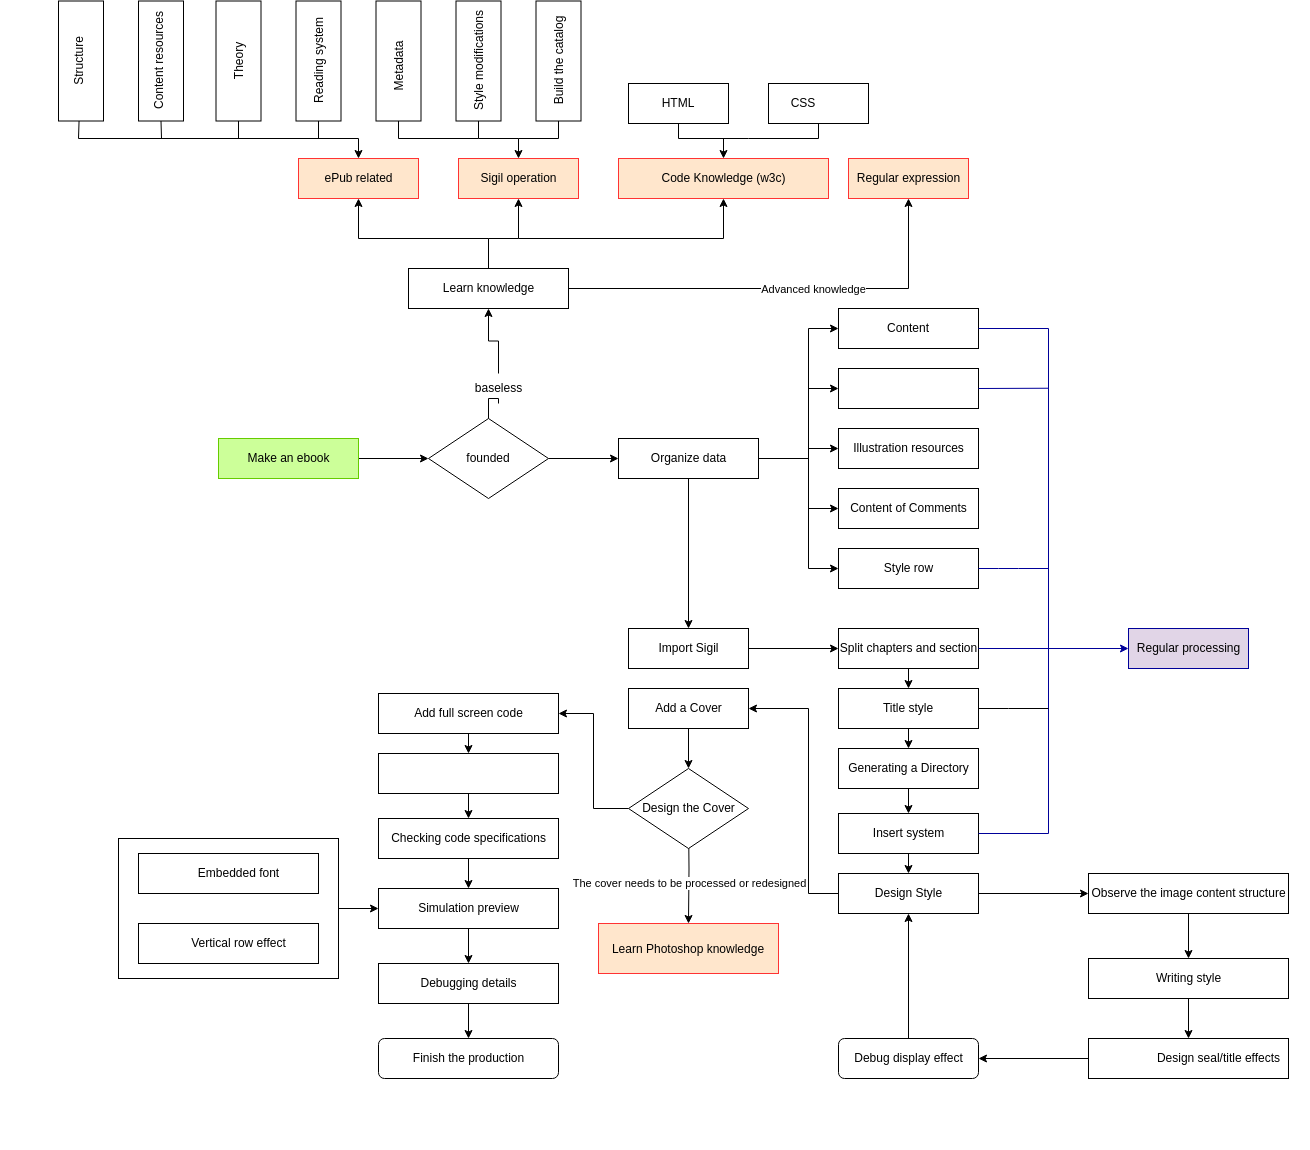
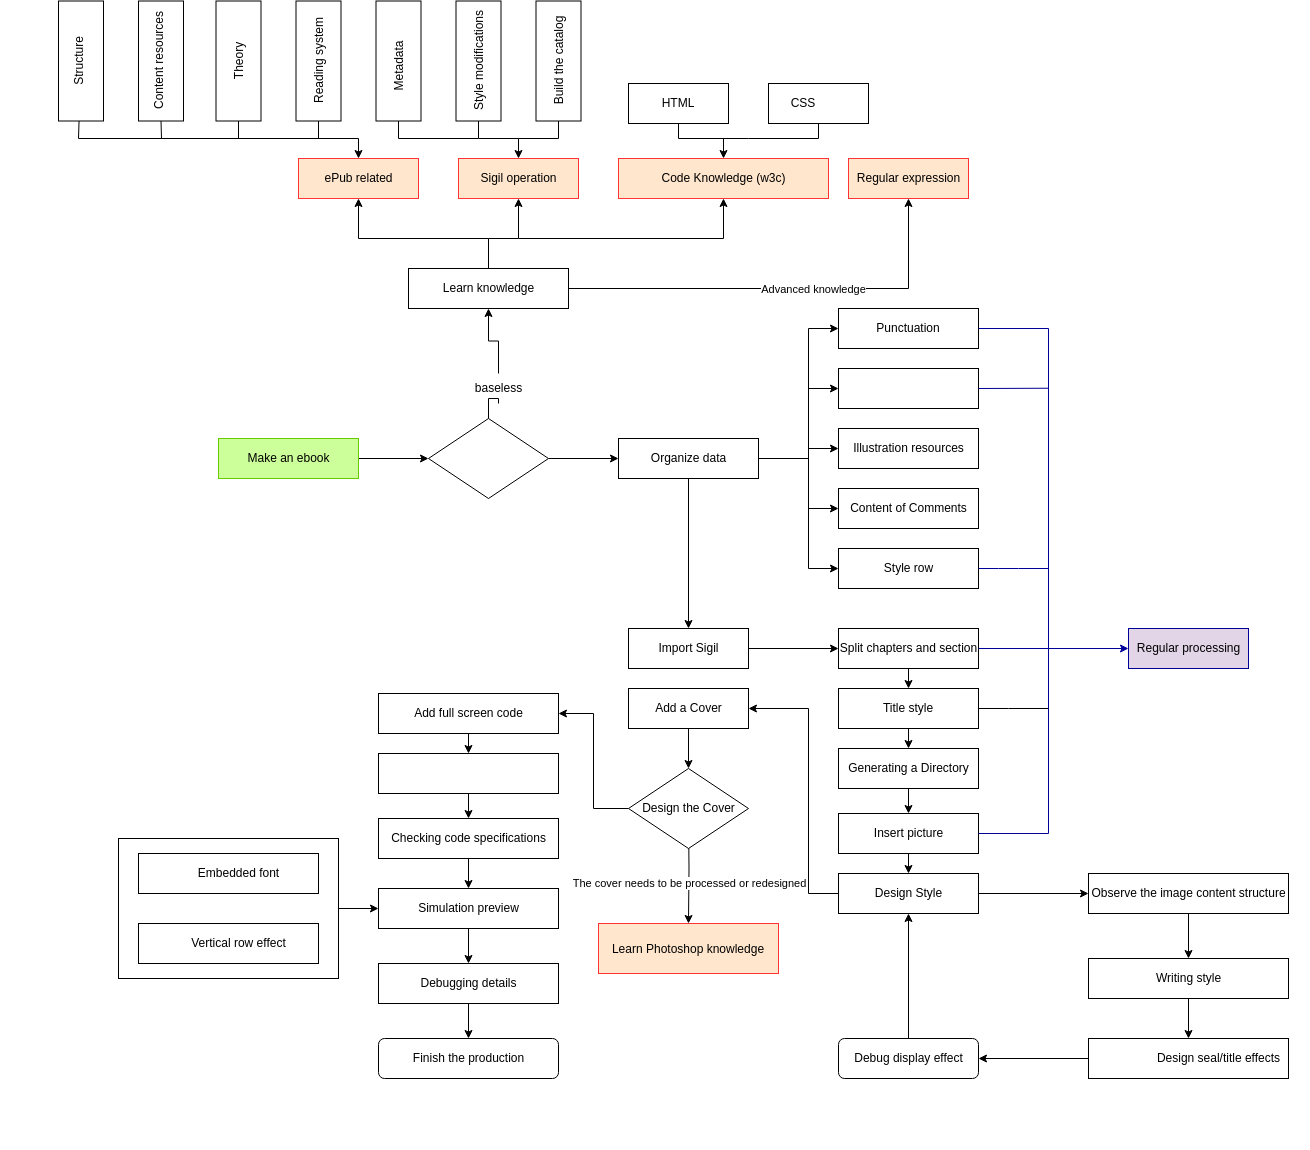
node "Content": label "Content" -> "Punctuation"
node "founded": removed
node "Insert system": label "Insert system" -> "Insert picture"
